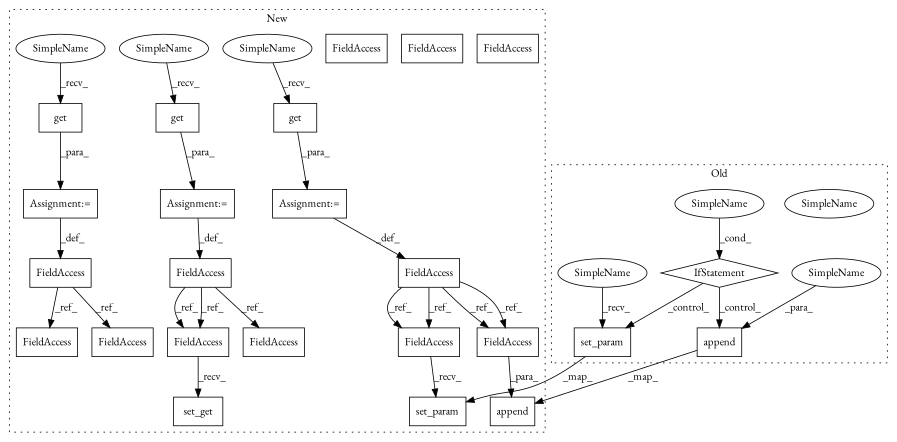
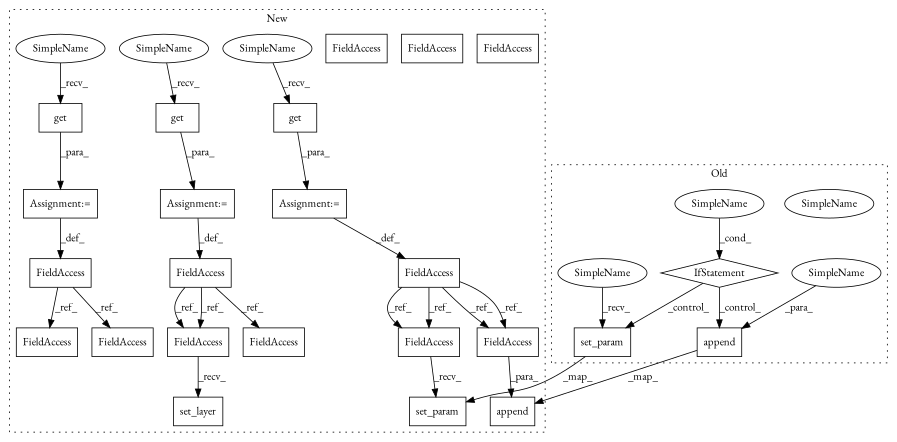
node "set_get": label "set_get" -> "set_layer"
